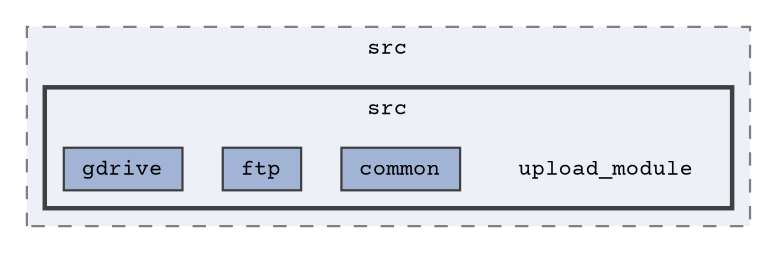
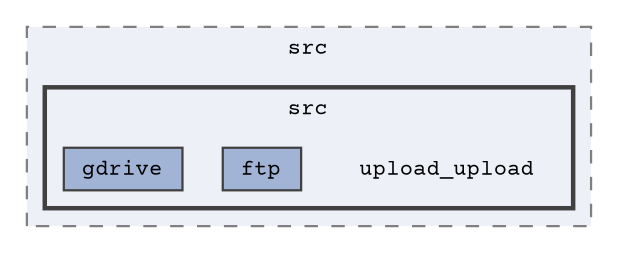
node "common": removed
node "upload_module": label "upload_module" -> "upload_upload"
